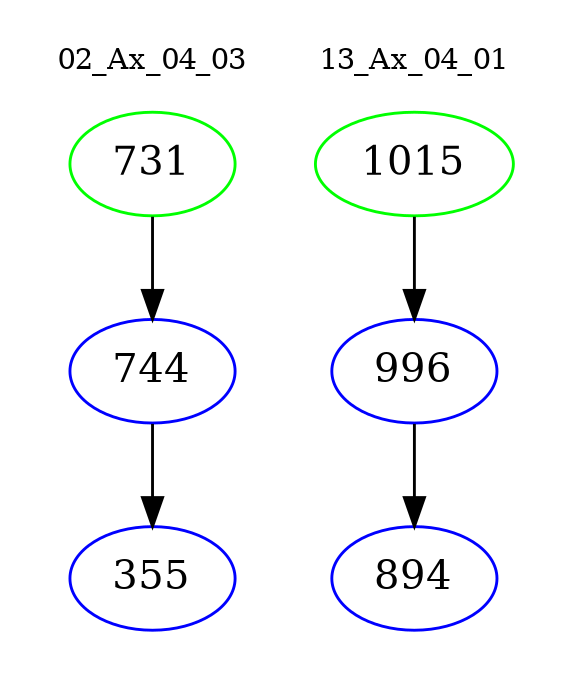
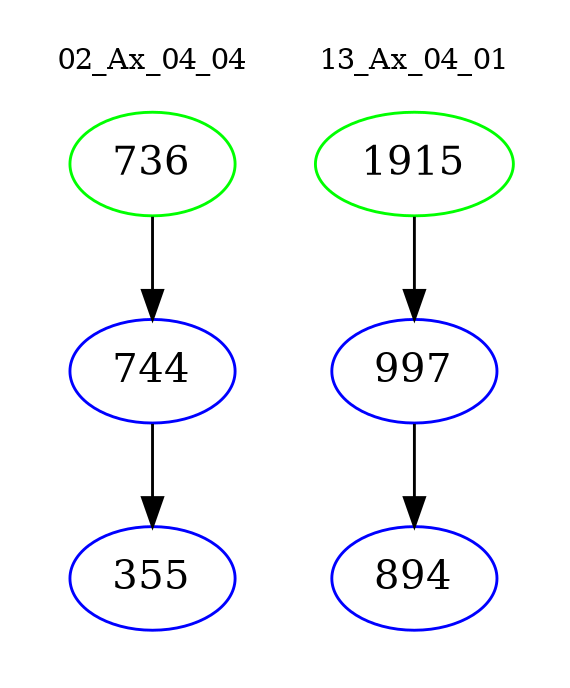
cluster "02_Ax_04_03": label "02_Ax_04_03" -> "02_Ax_04_04"
node "731": label "731" -> "736"
node "1015": label "1015" -> "1915"
node "996": label "996" -> "997"
